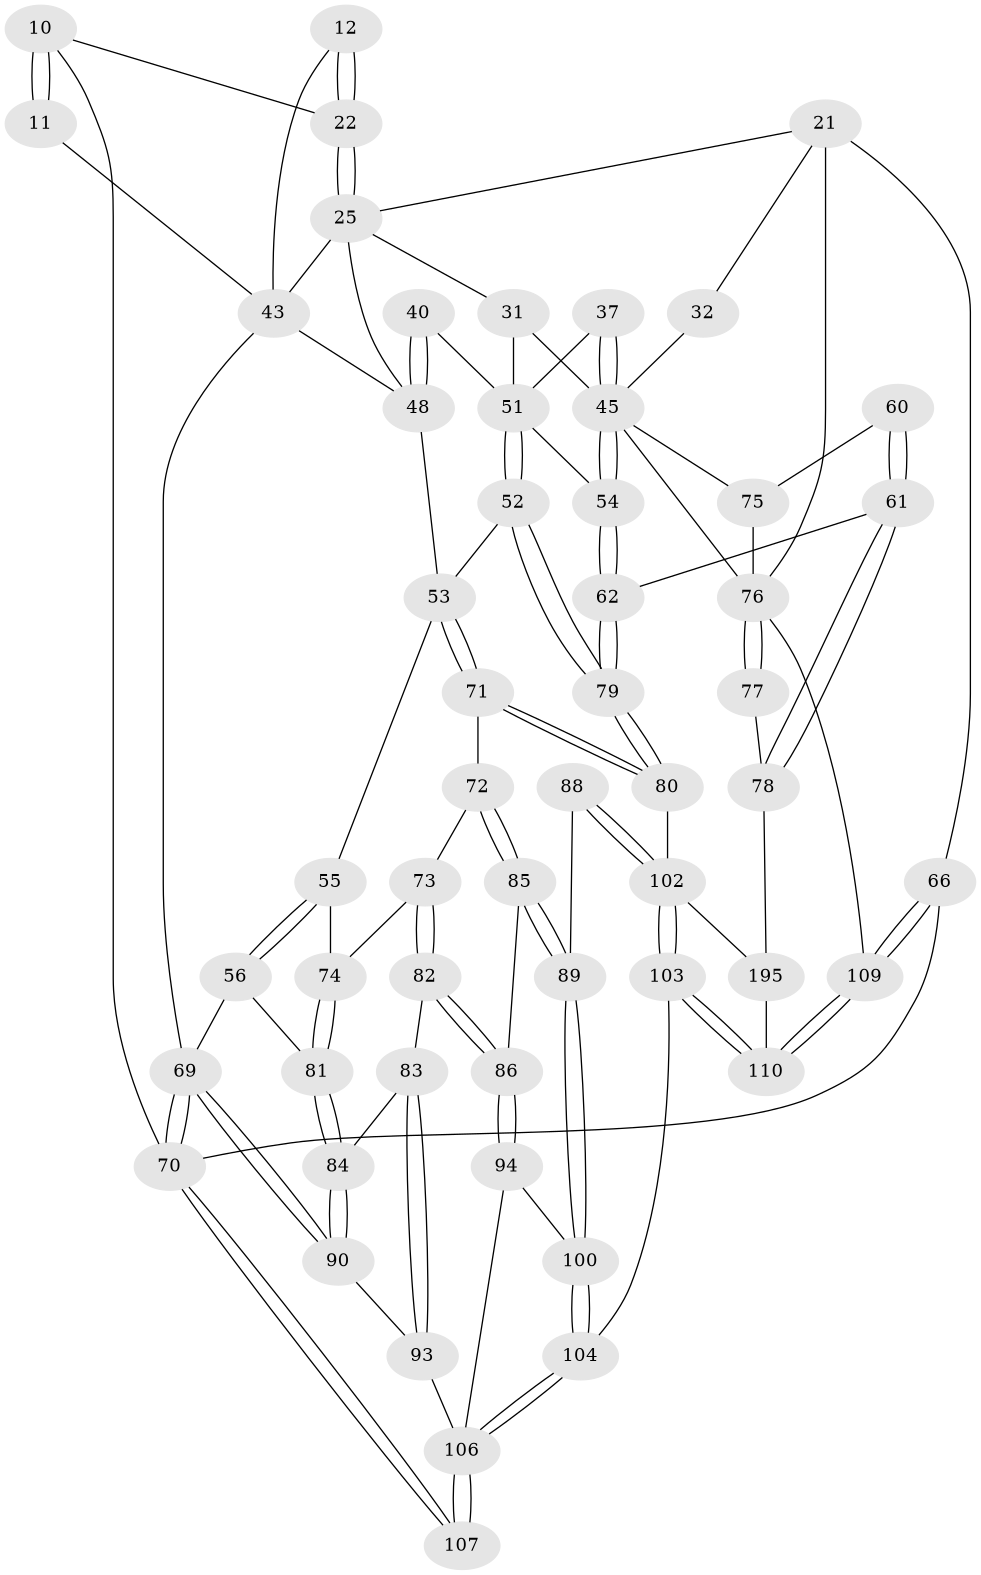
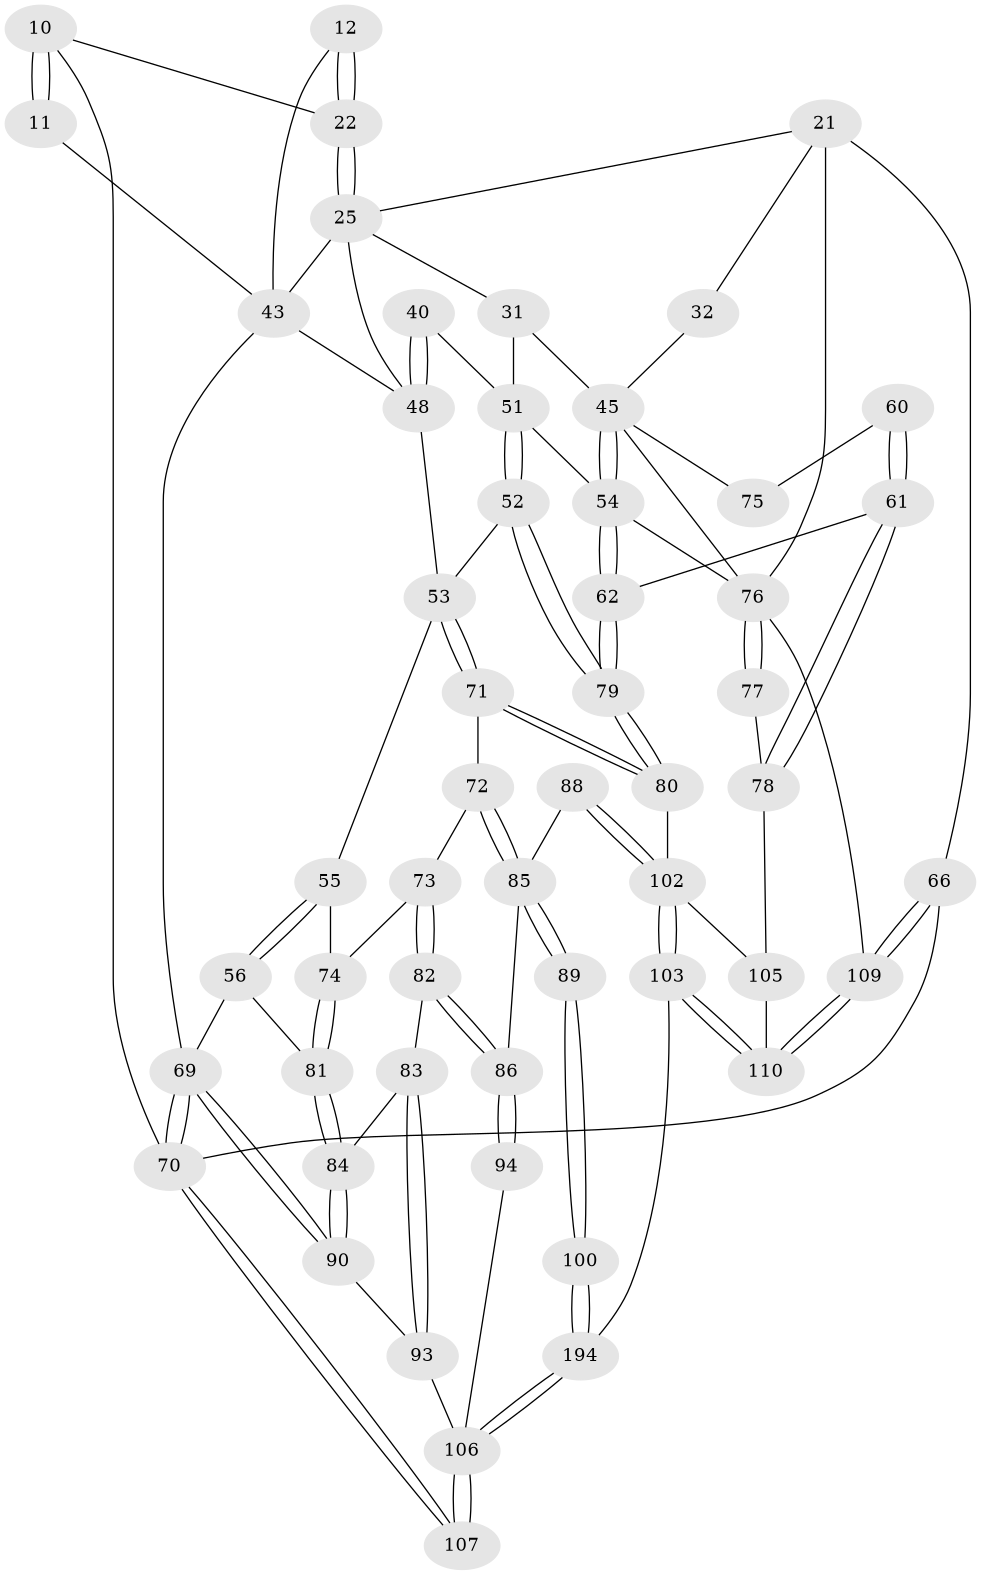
node "37": removed
edge "75" -- "76": now "54" -- "76"
edge "88" -- "89": now "88" -- "85"
node "195": label "195" -> "105"
edge "94" -- "100": removed
node "104": label "104" -> "194"
